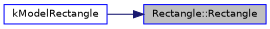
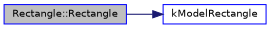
edge "kModelRectangle" -> "Rectangle::Rectangle": reversed
